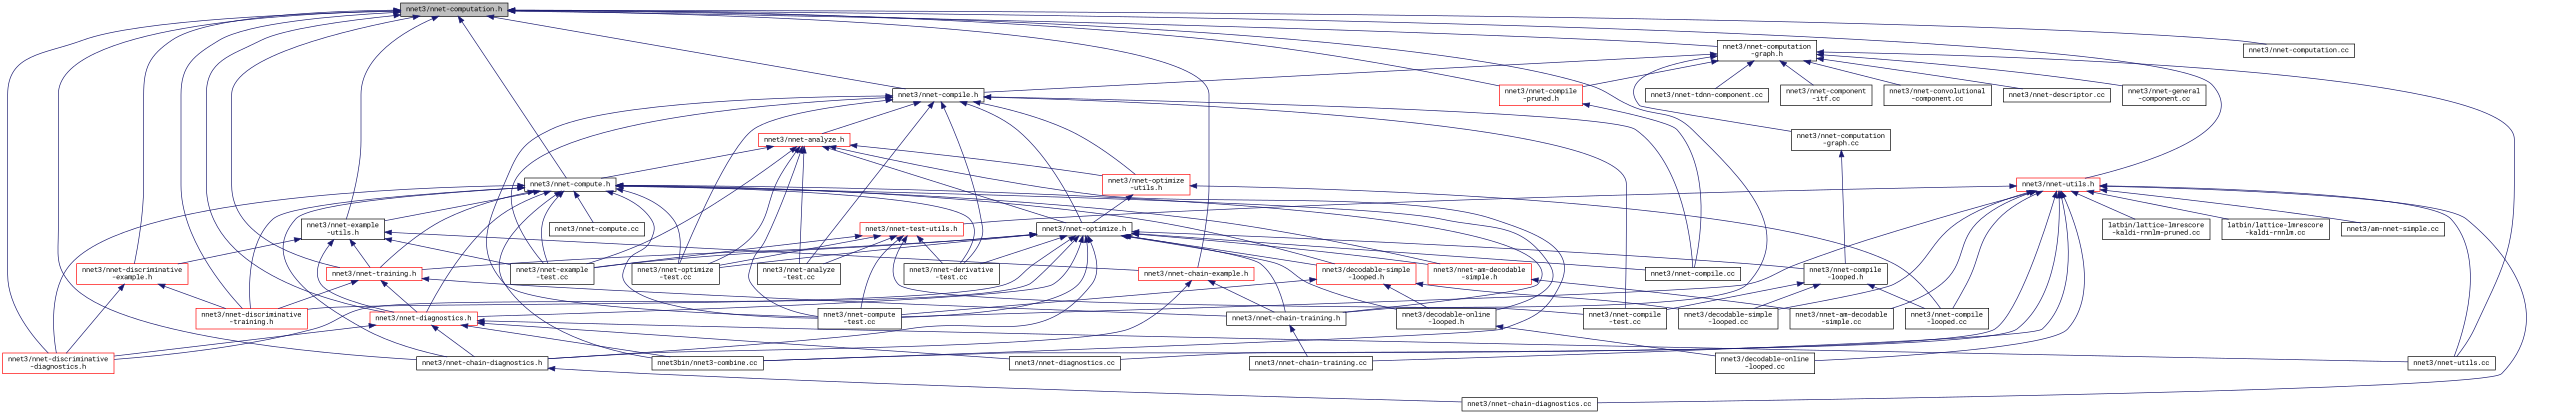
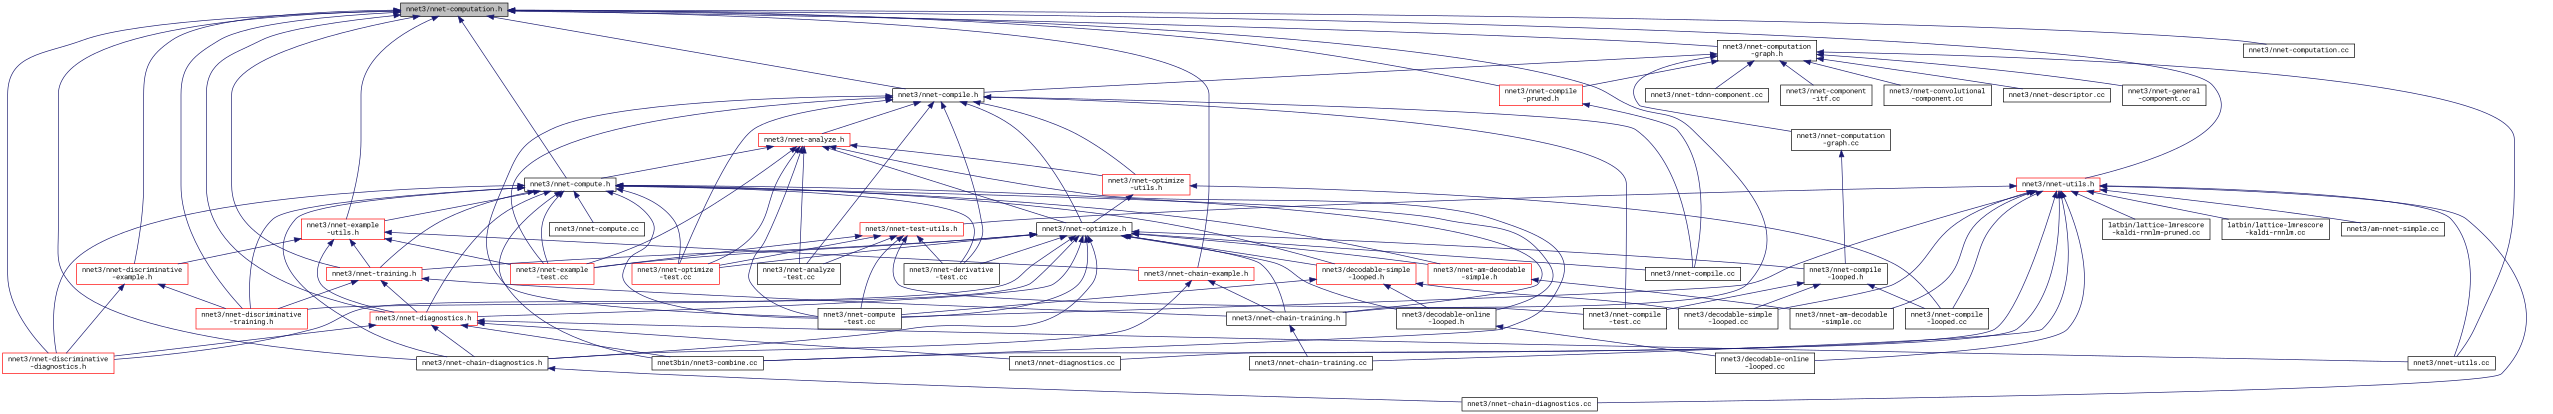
node "nnet3/nnet-example -utils.h": color black -> red
node "nnet3/nnet-example -test.cc": color black -> red
node "nnet3/nnet-optimize -test.cc": color black -> red
